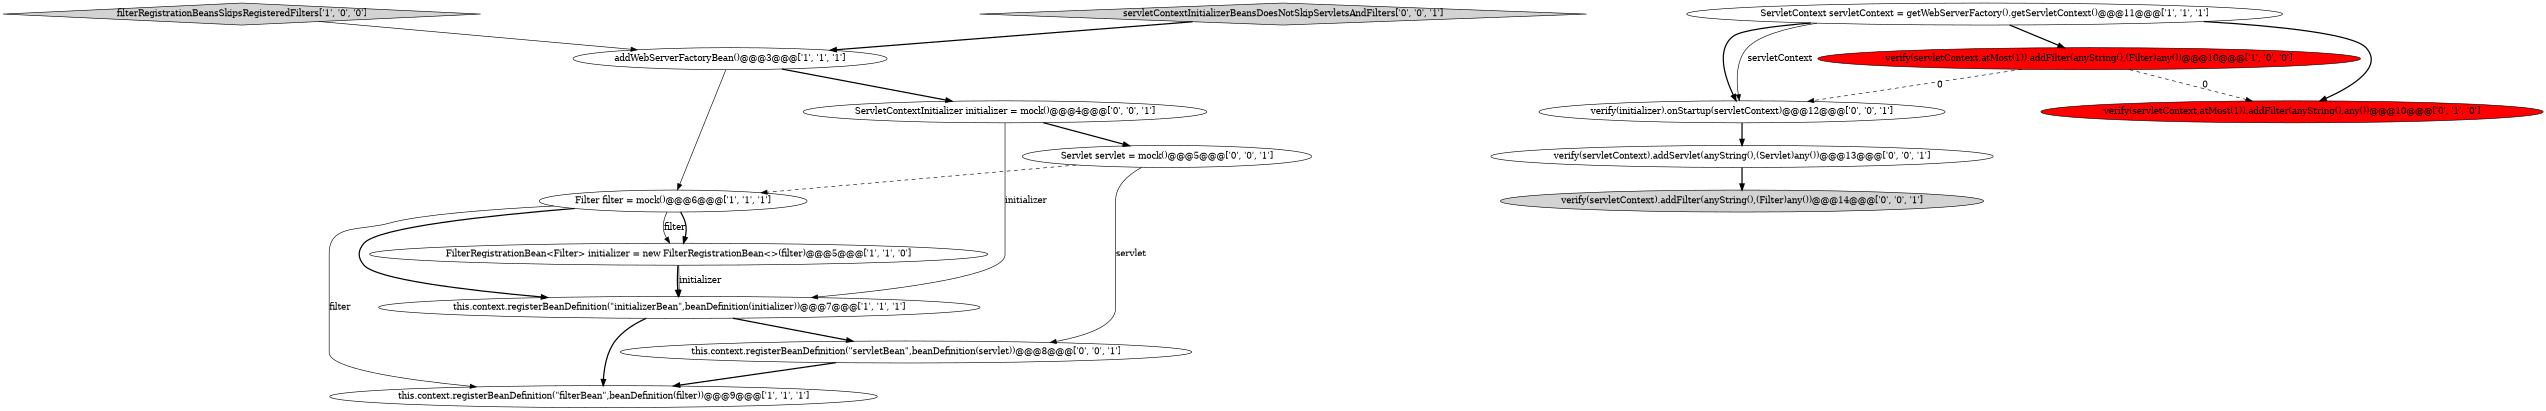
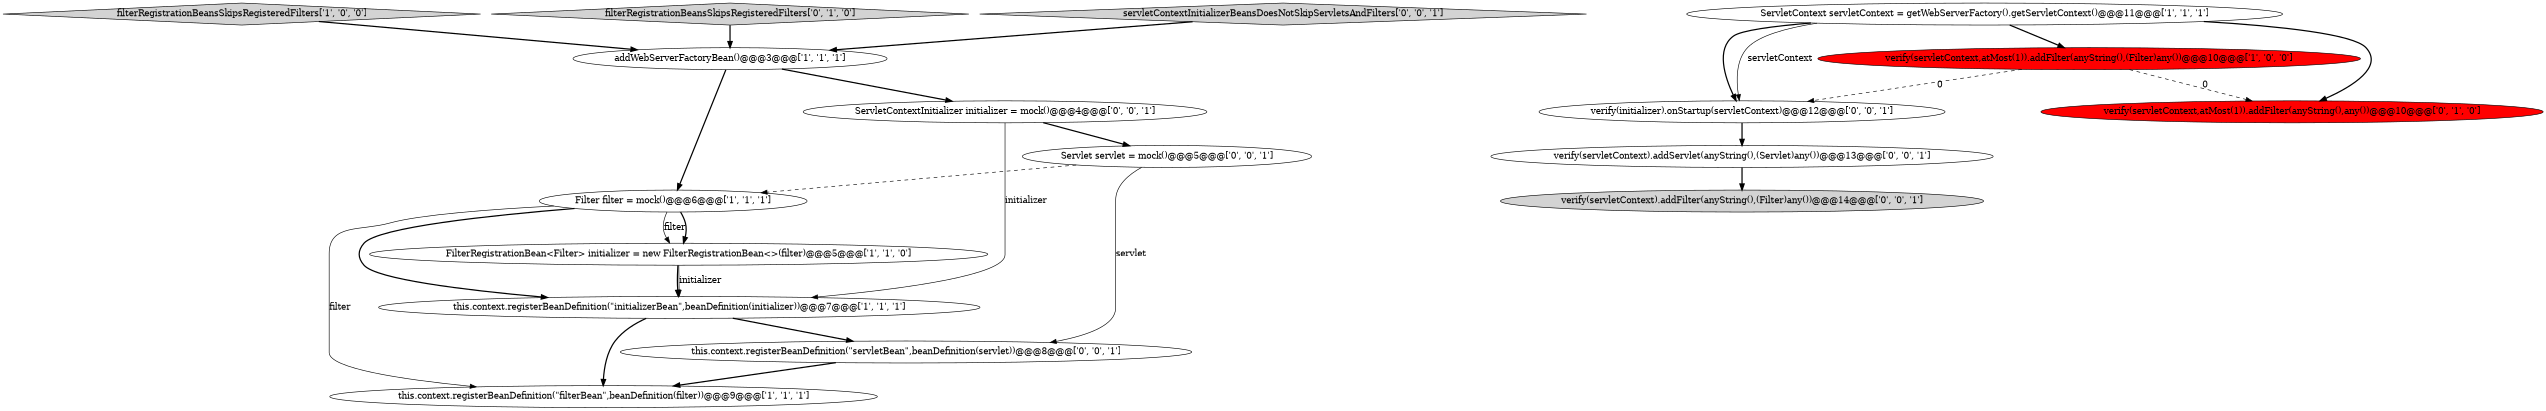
node "filterRegistrationBeansSkipsRegisteredFilters['0', '1', '0']": added
edge "filterRegistrationBeansSkipsRegisteredFilters['1', '0', '0']" -> "addWebServerFactoryBean()@@@3@@@['1', '1', '1']": style solid -> bold
edge "addWebServerFactoryBean()@@@3@@@['1', '1', '1']" -> "Filter filter = mock()@@@6@@@['1', '1', '1']": style solid -> bold
